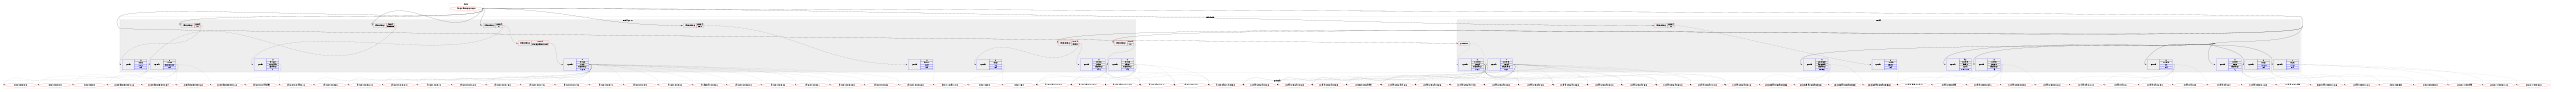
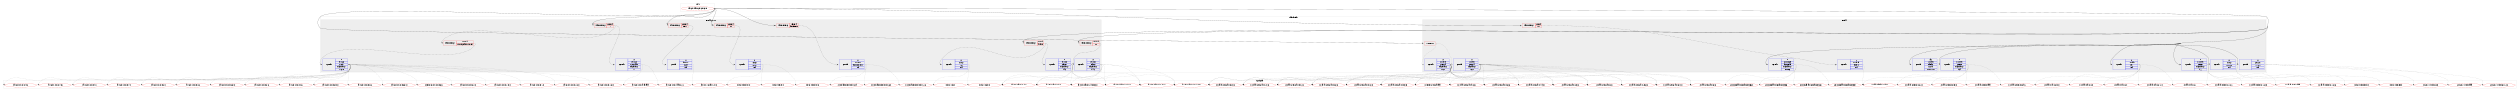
node "sys-libs/e2fsprogs-libs-1.44.6": removed
node "dev-lang/python-3.5.5": label "dev-lang/python-3.5.5" -> "autoconf-lang/python-3.5.5"
node "dev-negative/python-3.6.6": label "dev-negative/python-3.6.6" -> "dev-lang/python-3.6.6"
node "dev-libs/libs-1.0.2q": label "dev-libs/libs-1.0.2q" -> "dev-libs/openssl-1.0.2q"
node "libintl-devel/libtool-2.4.6-r5": label "libintl-devel/libtool-2.4.6-r5" -> "sys-devel/libtool-2.4.6-r5"
